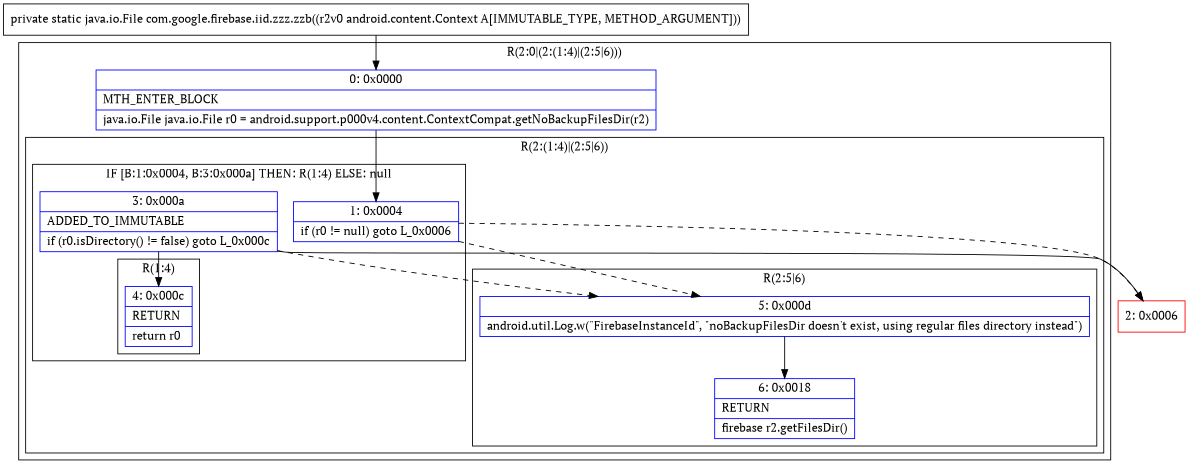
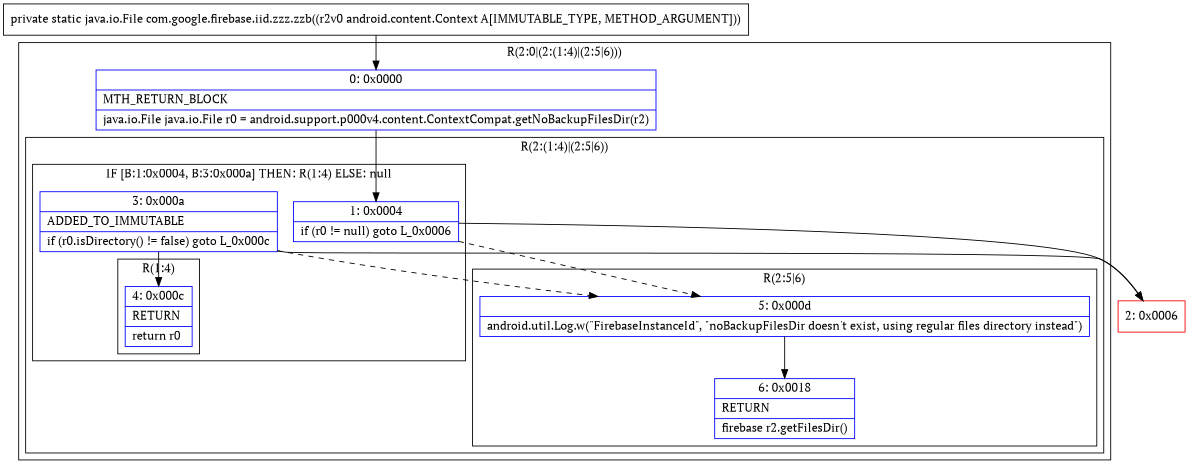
node "0: 0x0000": text "MTH_ENTER_BLOCK" -> "MTH_RETURN_BLOCK"
edge "1: 0x0004" -> "2: 0x0006": style dashed -> solid
